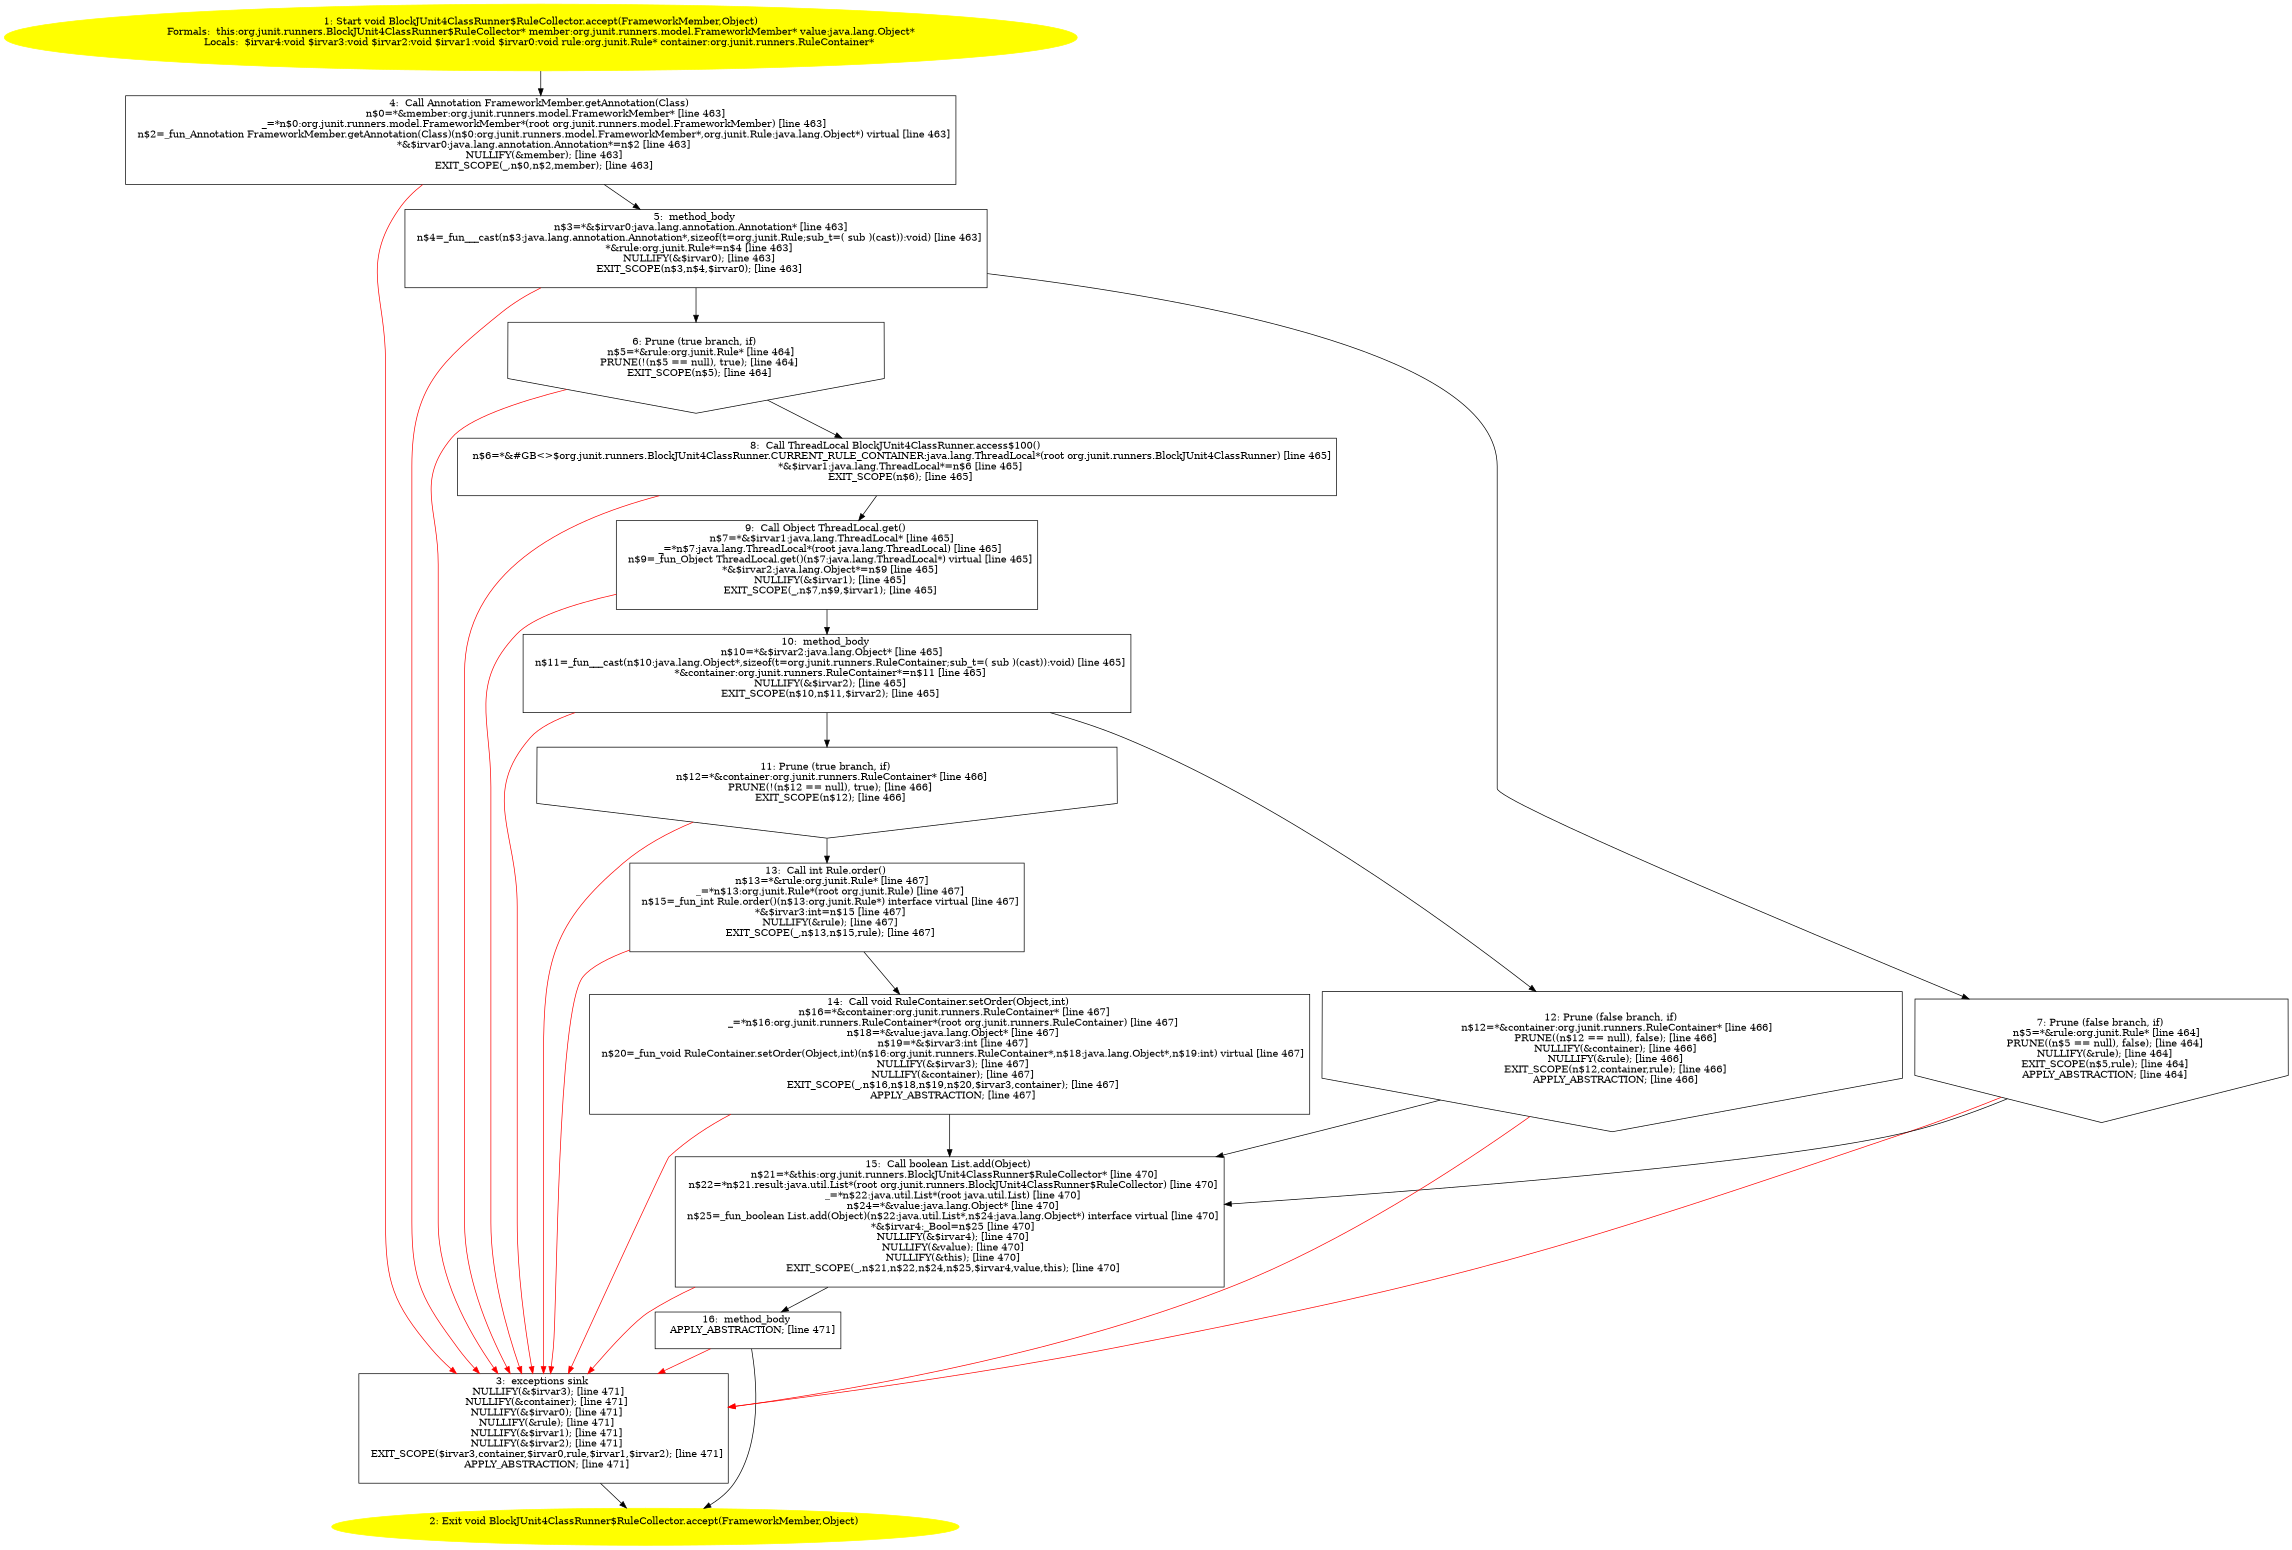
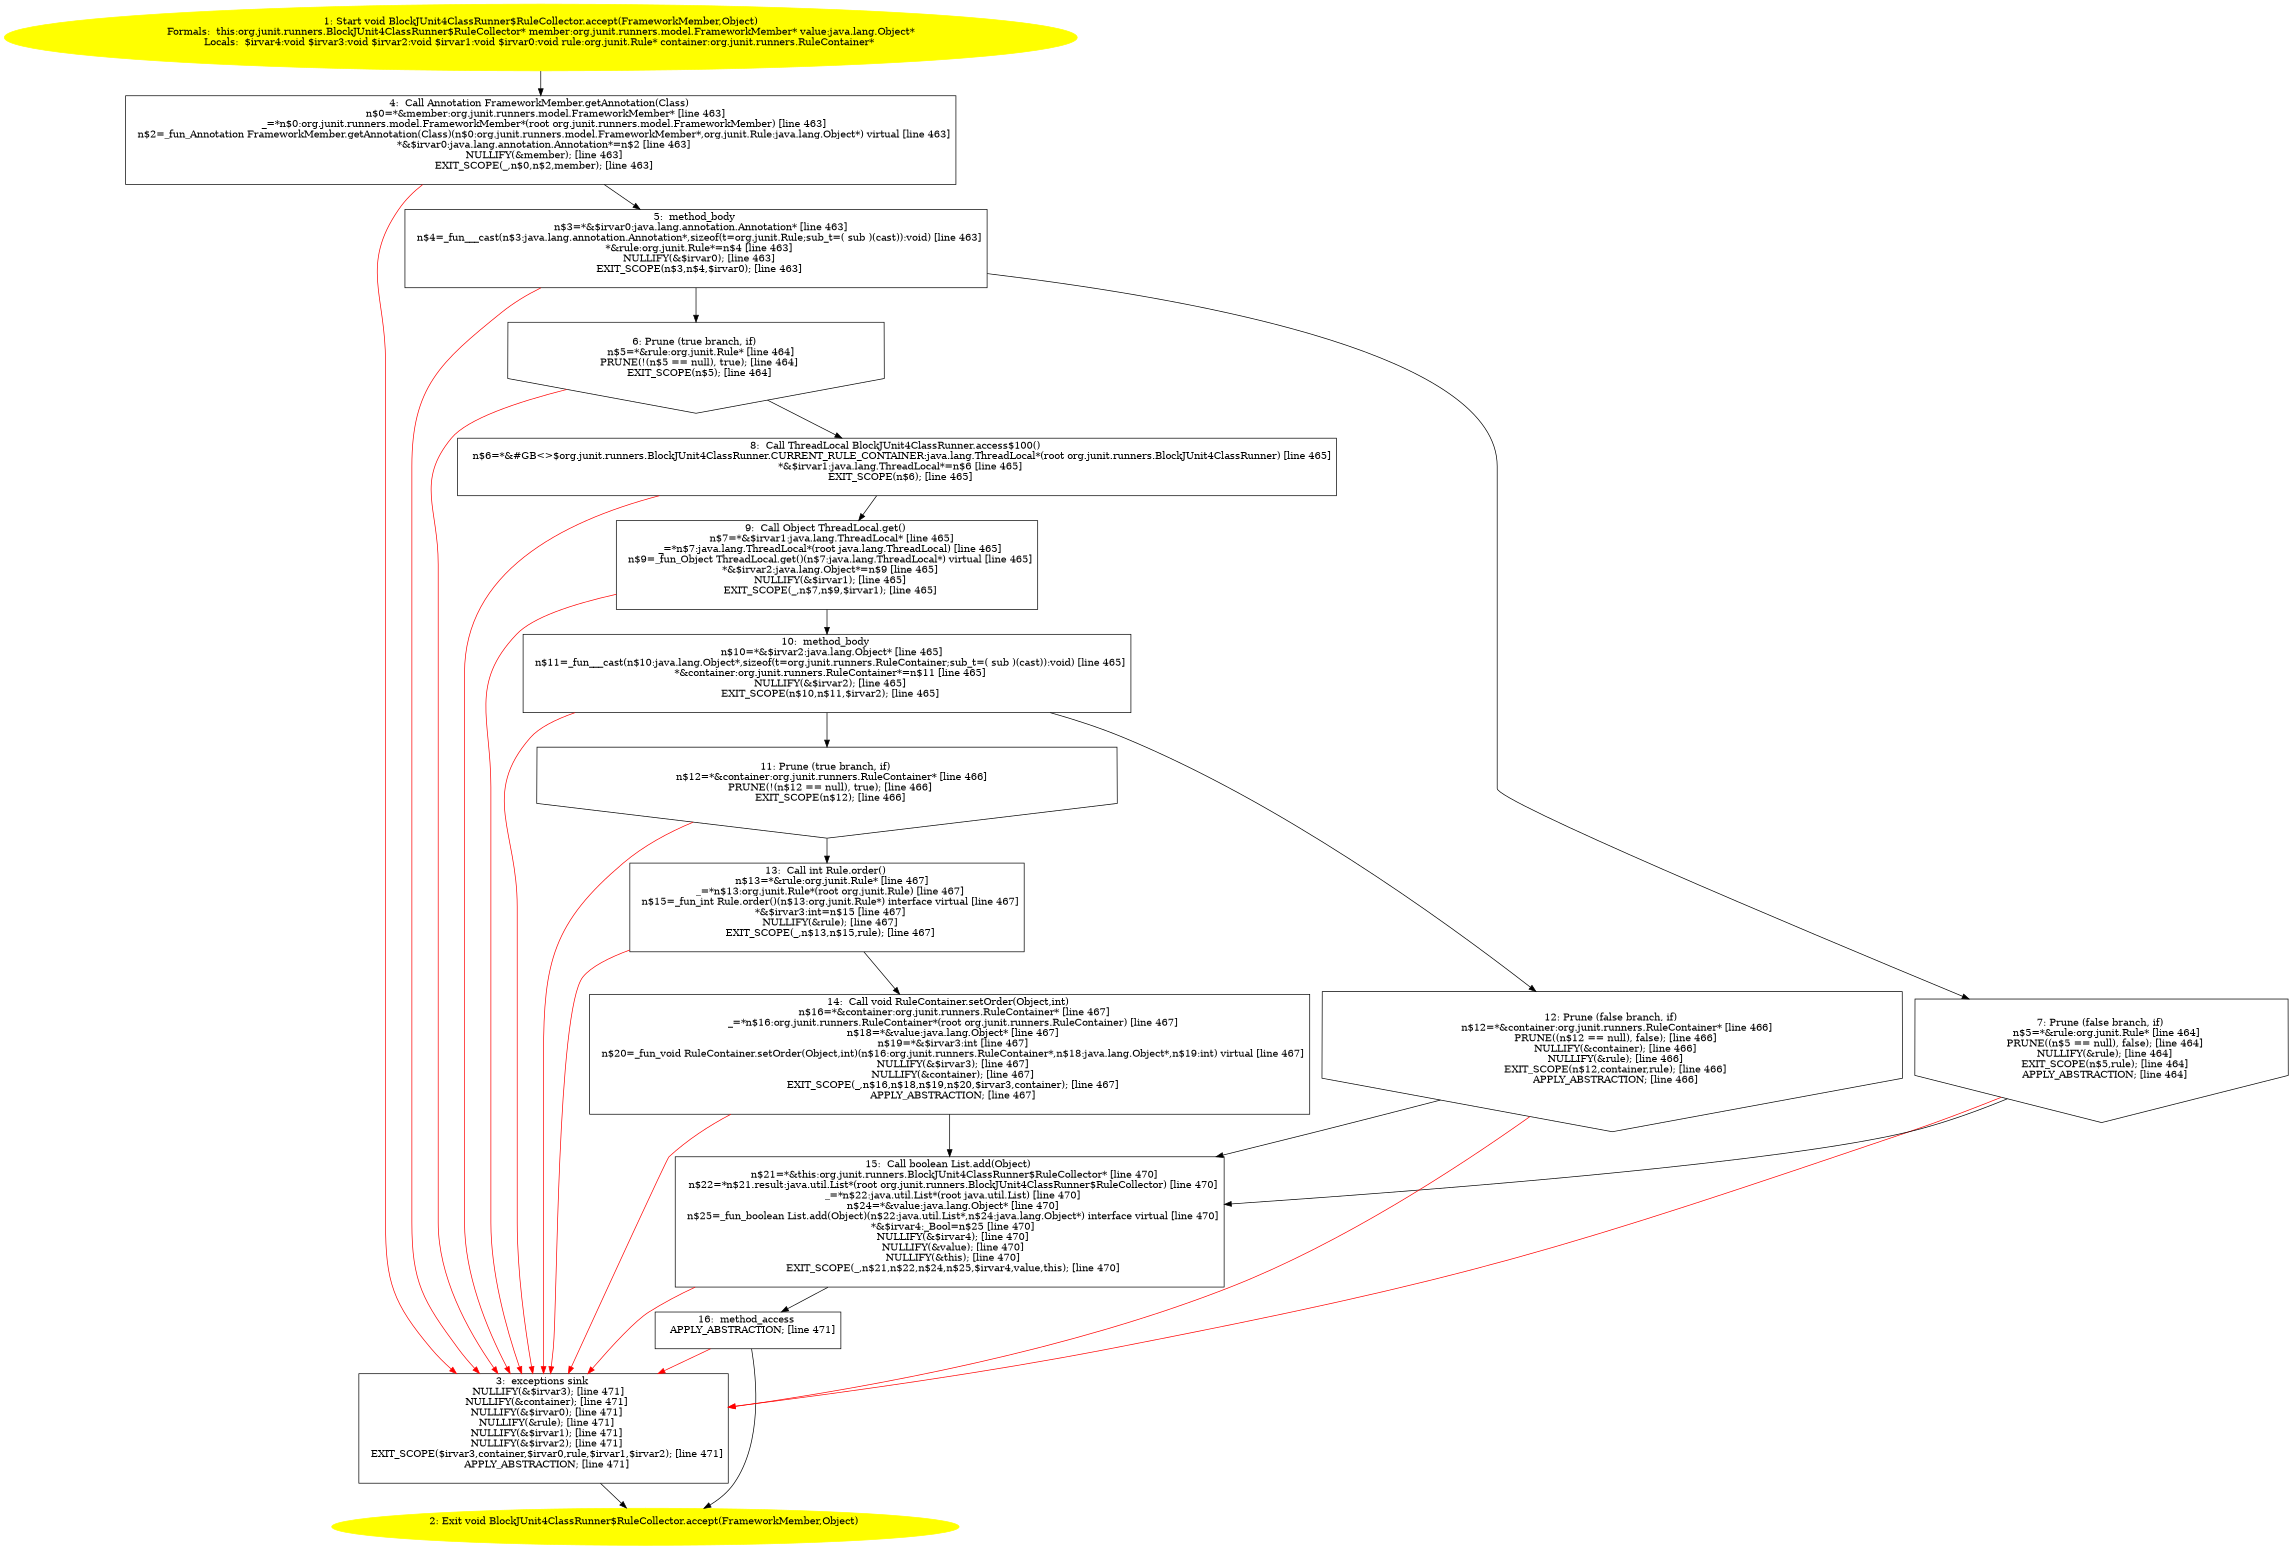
node "16:  method_body APPLY_ABSTRACTION; [line 471]": label "16:  method_body APPLY_ABSTRACTION; [line 471]" -> "16:  method_access APPLY_ABSTRACTION; [line 471]"
